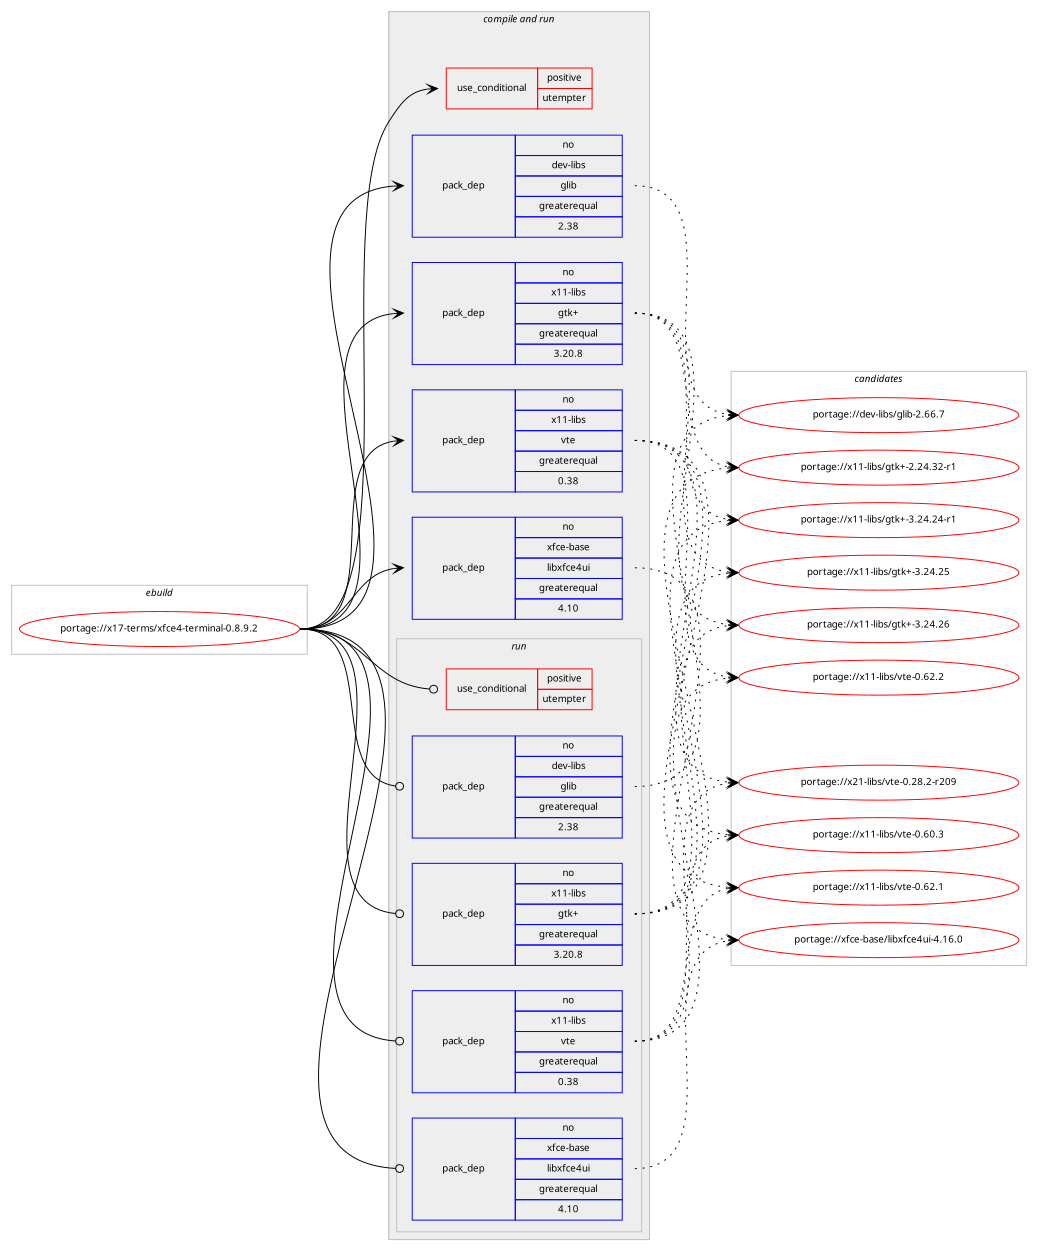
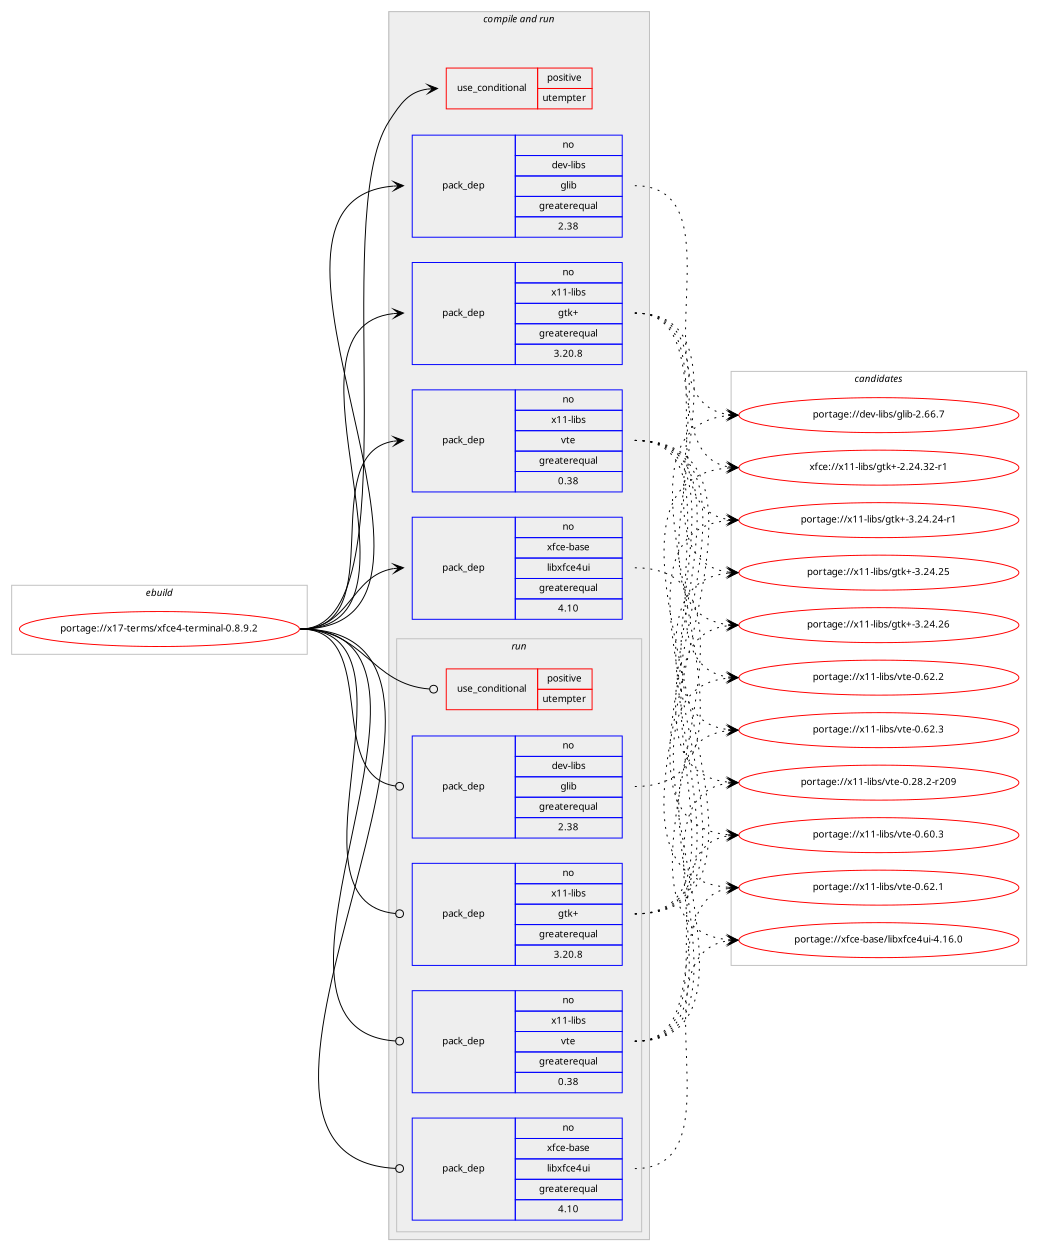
node "portage://x11-libs/gtk+-2.24.32-r1": label "portage://x11-libs/gtk+-2.24.32-r1" -> "xfce://x11-libs/gtk+-2.24.32-r1"
node "portage://x11-libs/vte-0.62.3": added
node "portage://x21-libs/vte-0.28.2-r209": label "portage://x21-libs/vte-0.28.2-r209" -> "portage://x11-libs/vte-0.28.2-r209"
